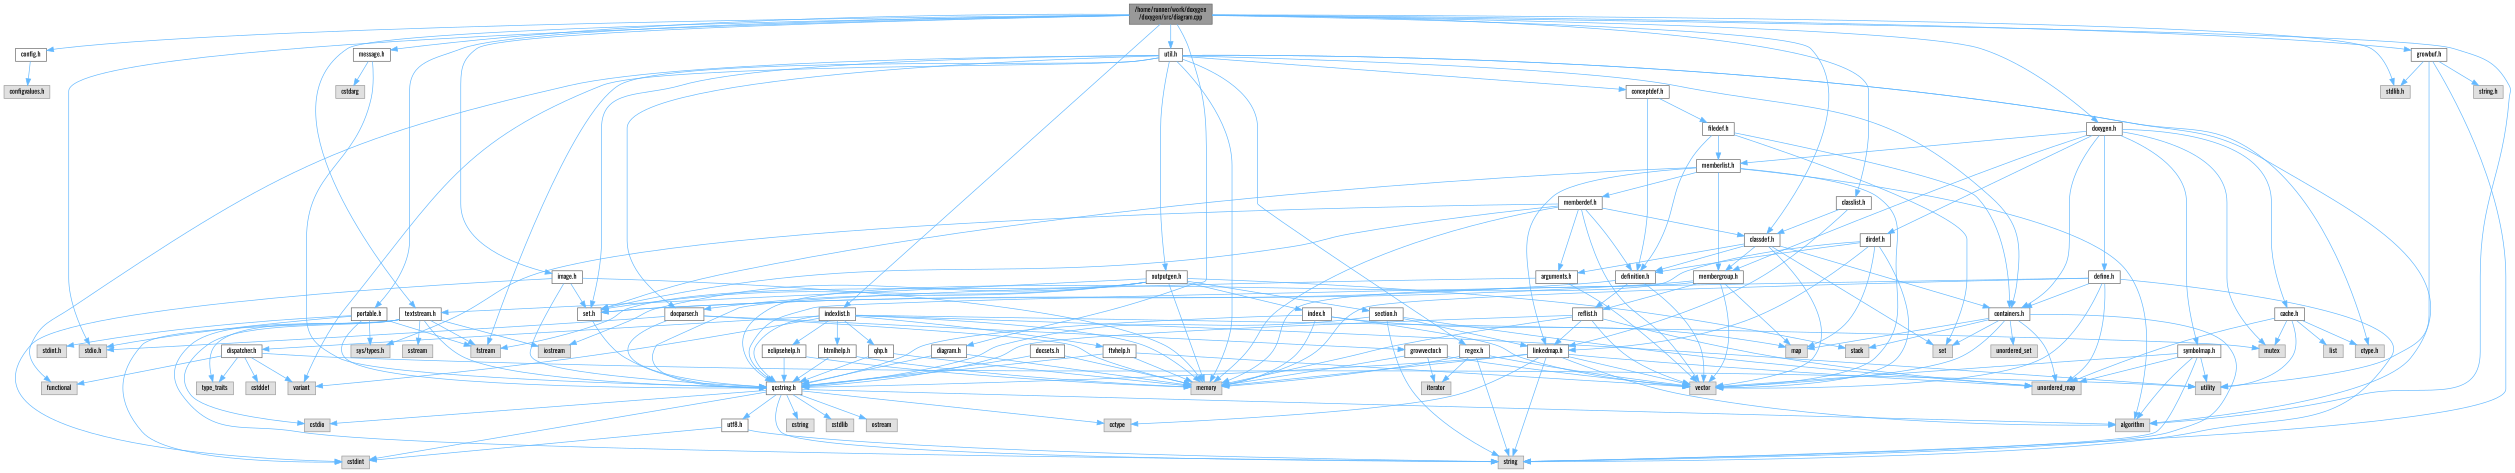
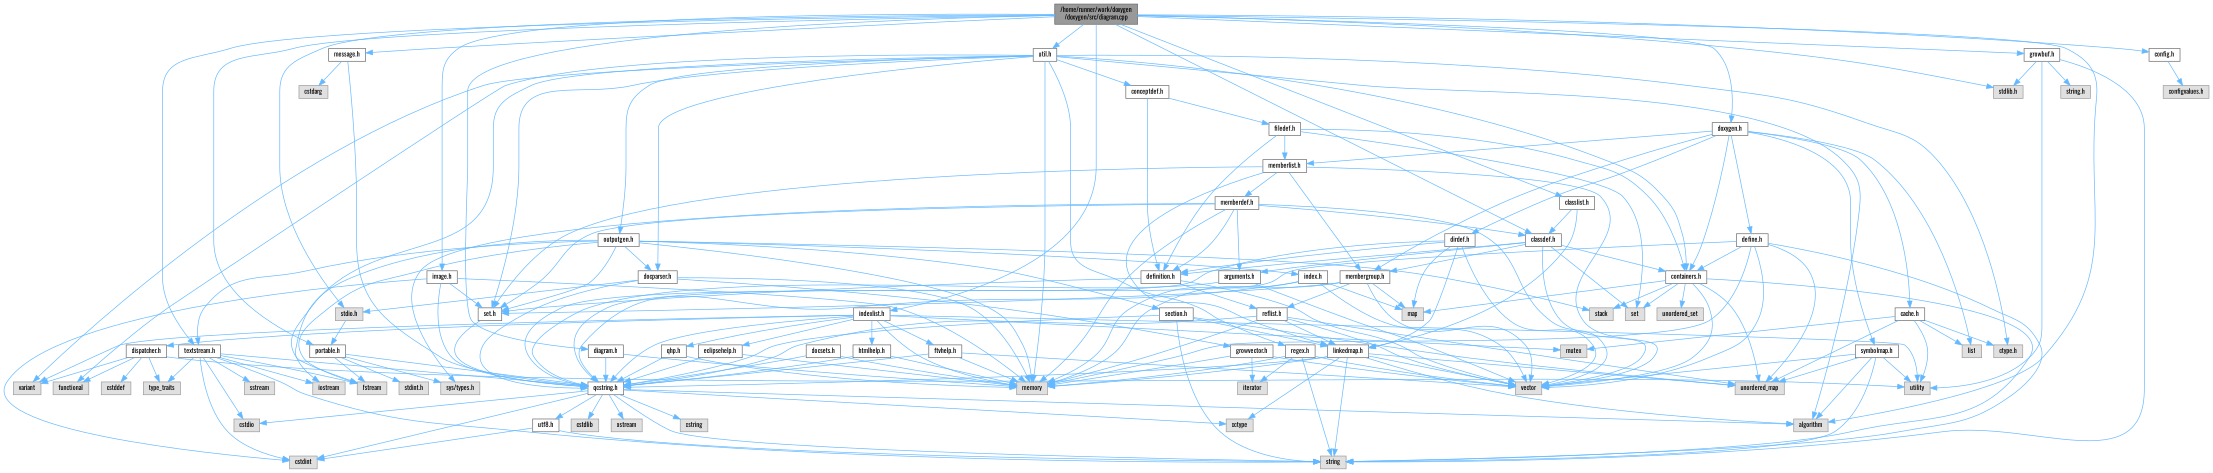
edge "doxygen.h" -> "mutex": now "doxygen.h" -> "list"
edge "memberlist.h" -> "algorithm": removed
edge "portable.h" -> "stdio.h": reversed
